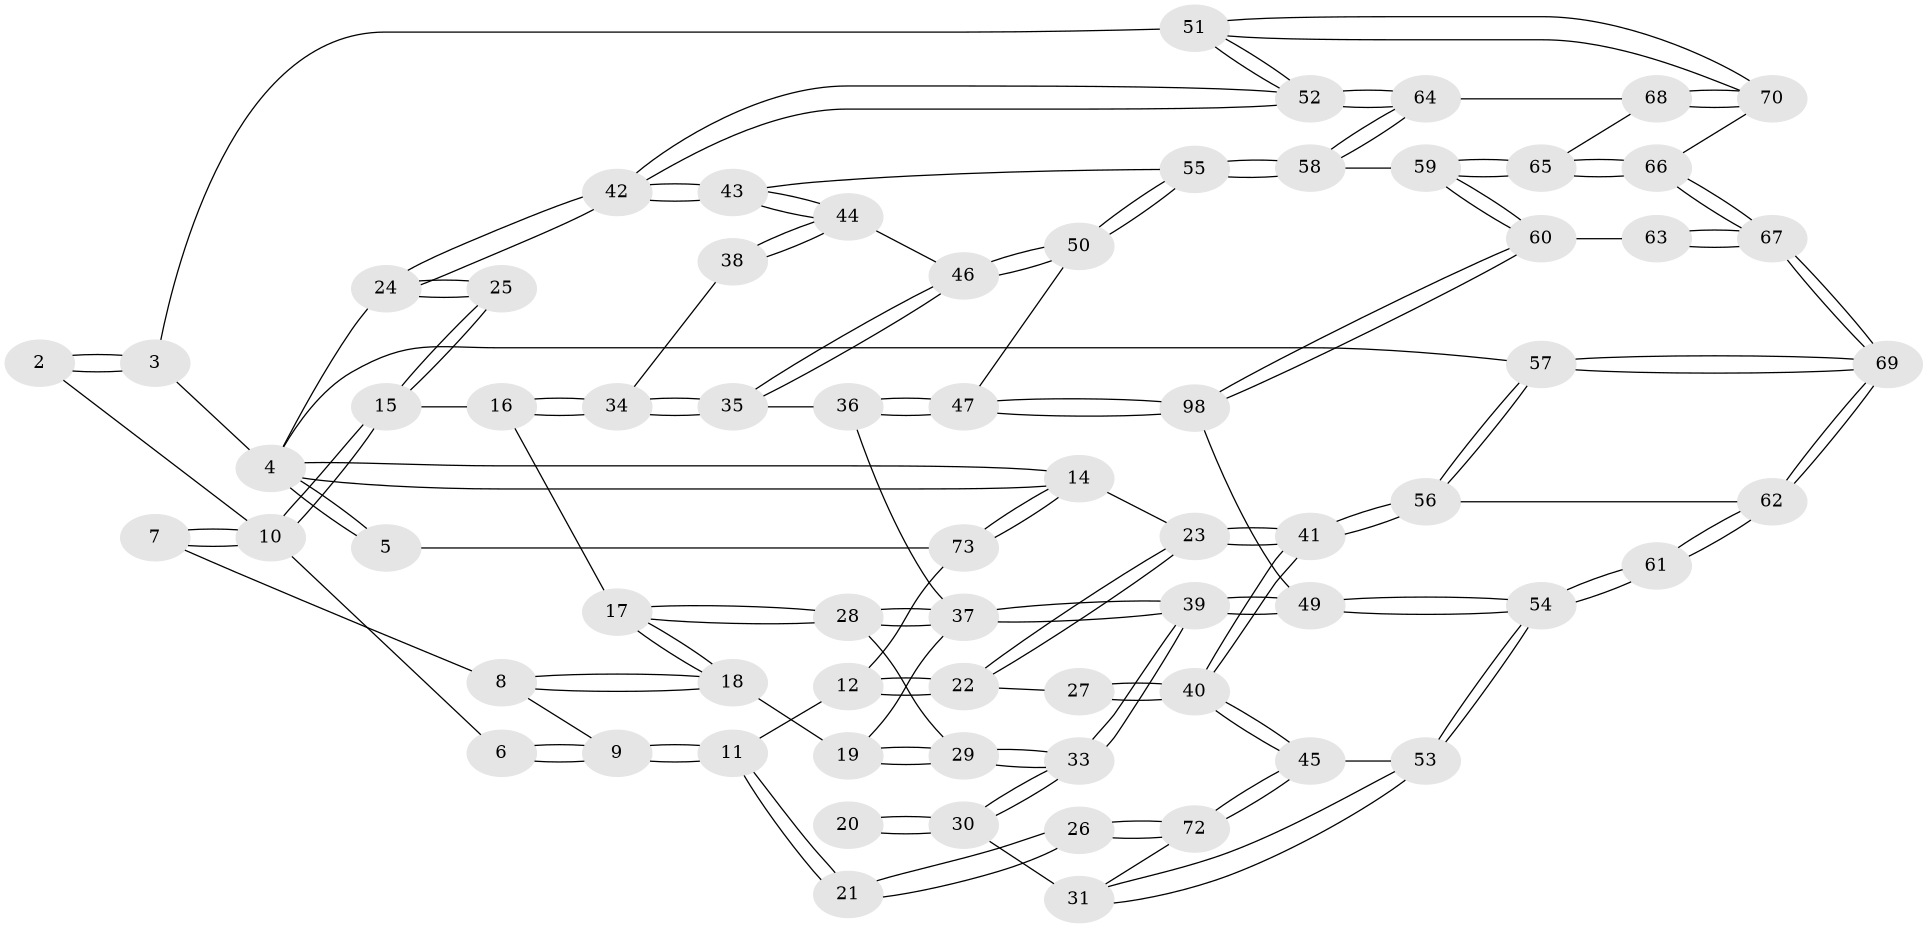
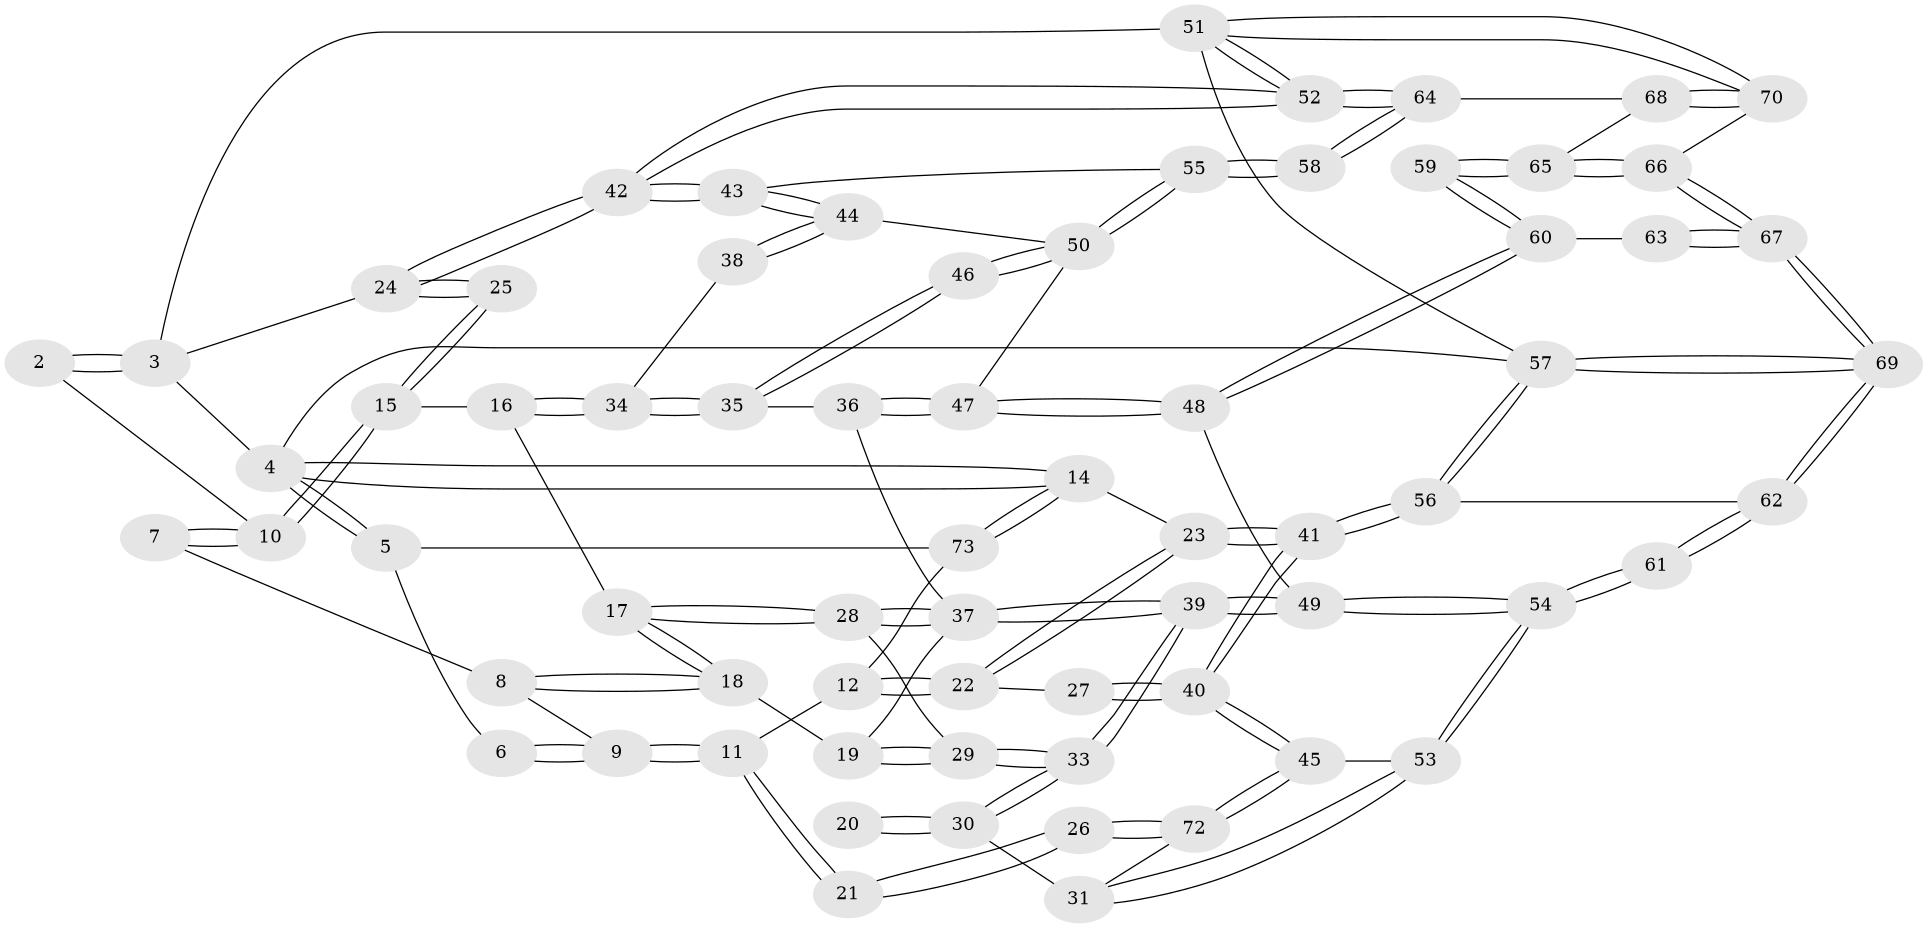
edge "58" -- "59": removed
edge "51" -- "57": added
edge "44" -- "46": now "44" -- "50"
edge "24" -- "4": now "24" -- "3"
node "98": label "98" -> "48"
edge "10" -- "6": now "5" -- "6"
